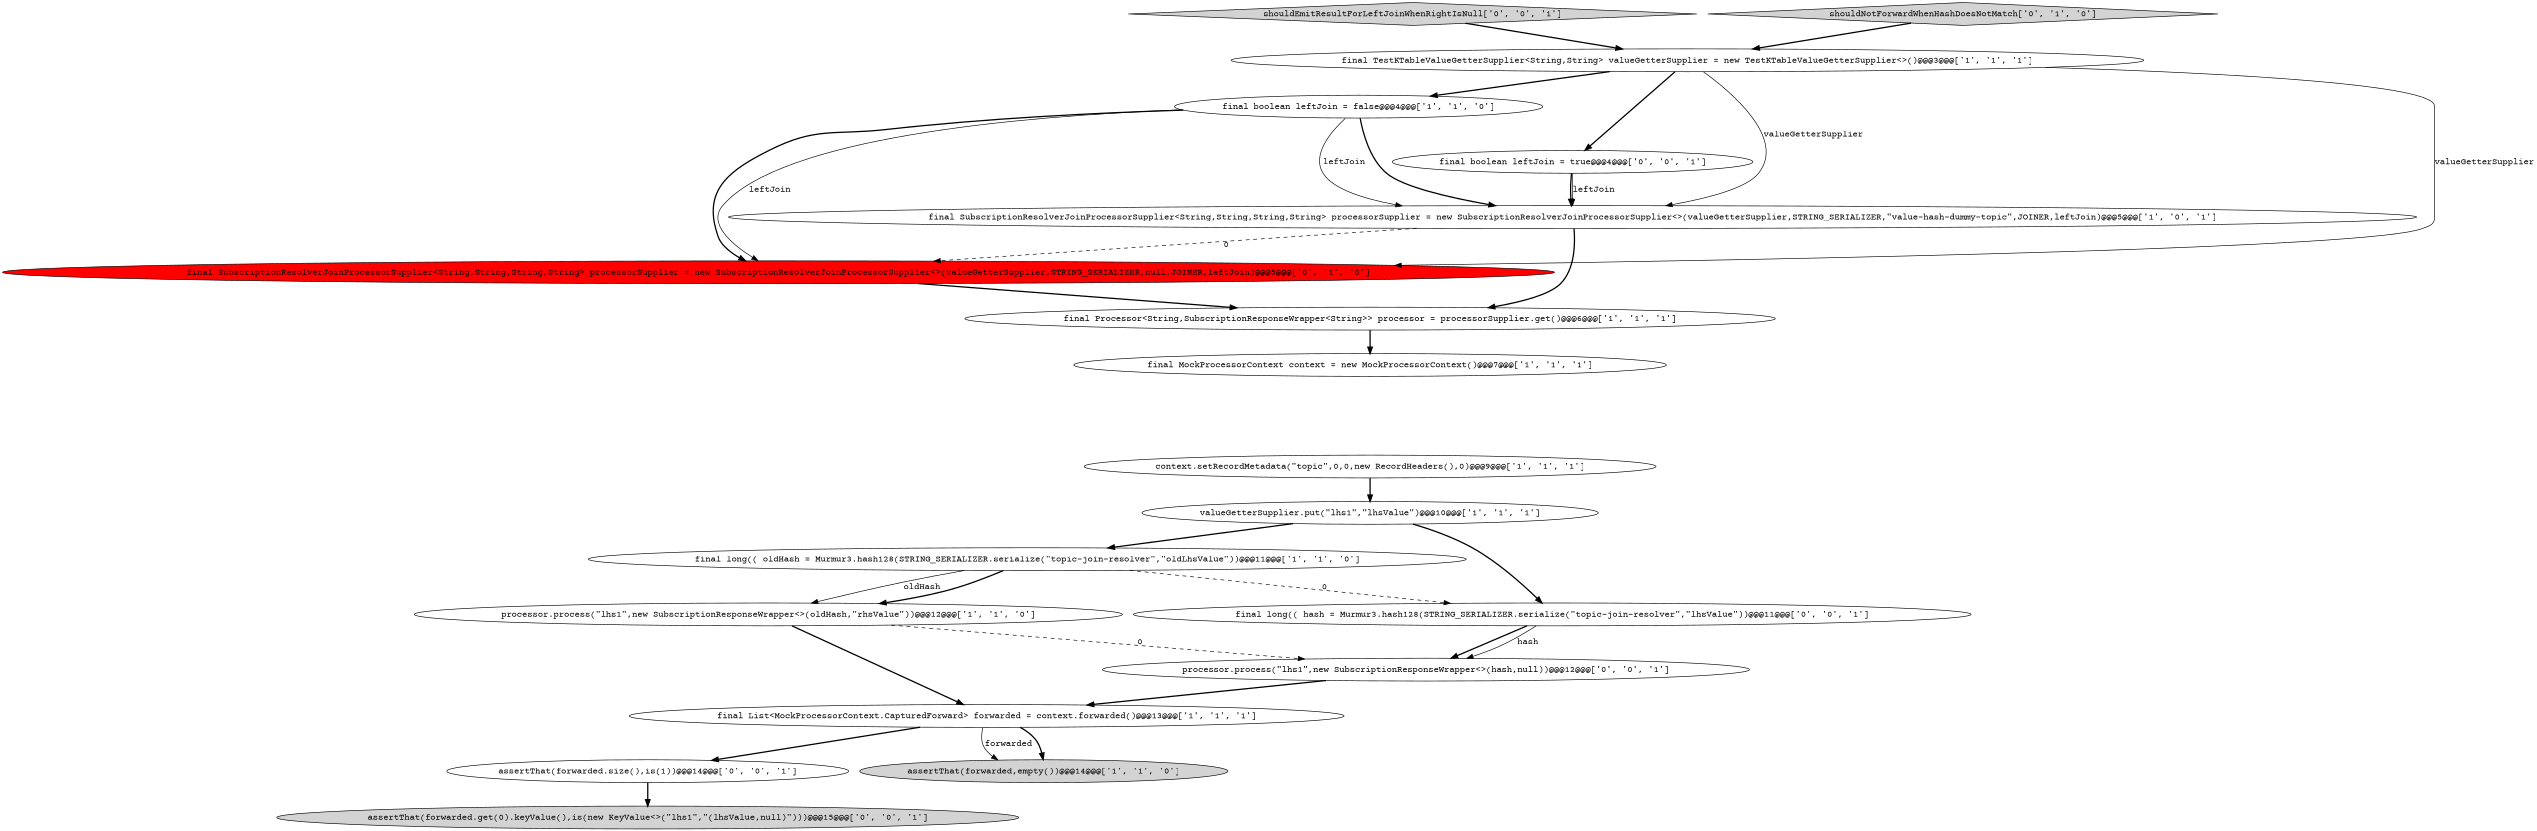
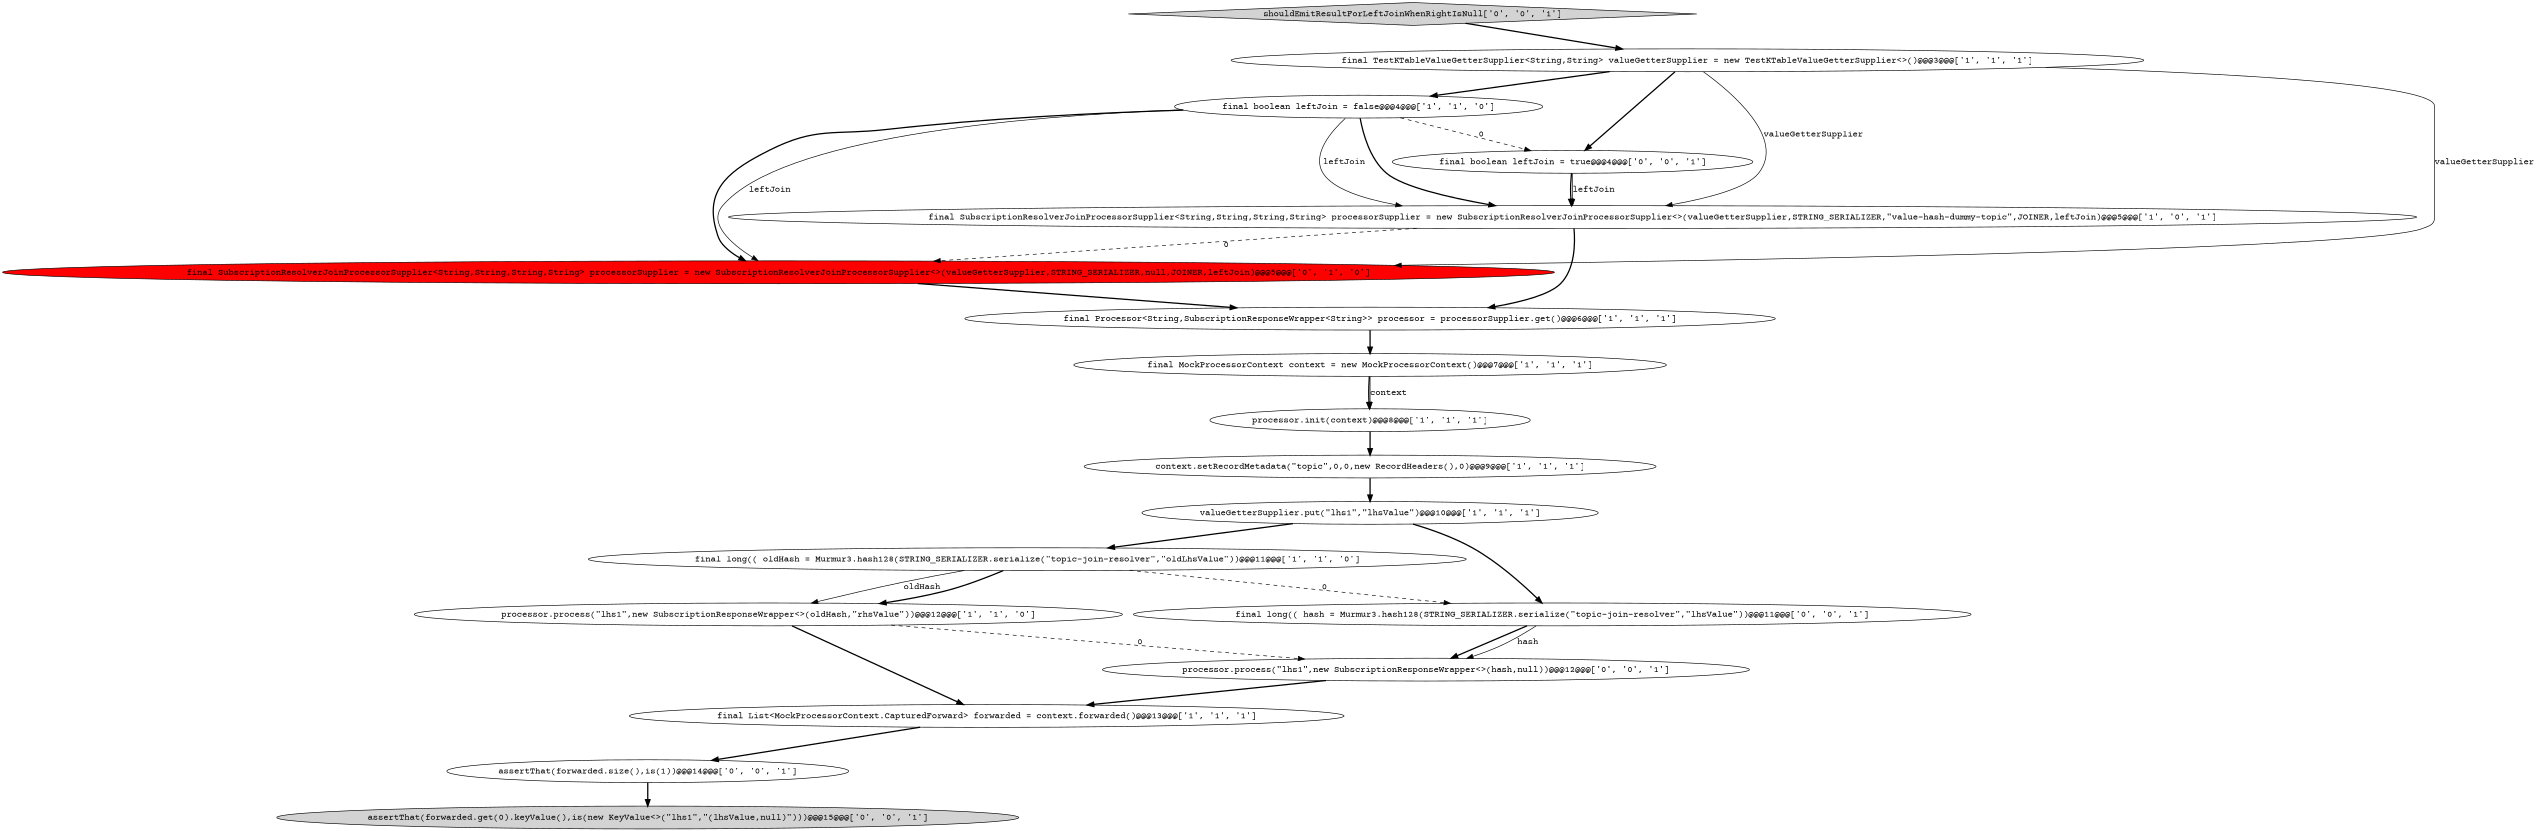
node "shouldNotForwardWhenHashDoesNotMatch['0', '1', '0']": removed
edge "final boolean leftJoin = false@@@4@@@['1', '1', '0']" -> "final boolean leftJoin = true@@@4@@@['0', '0', '1']": added, label "0"
node "processor.init(context)@@@8@@@['1', '1', '1']": added
node "assertThat(forwarded,empty())@@@14@@@['1', '1', '0']": removed
